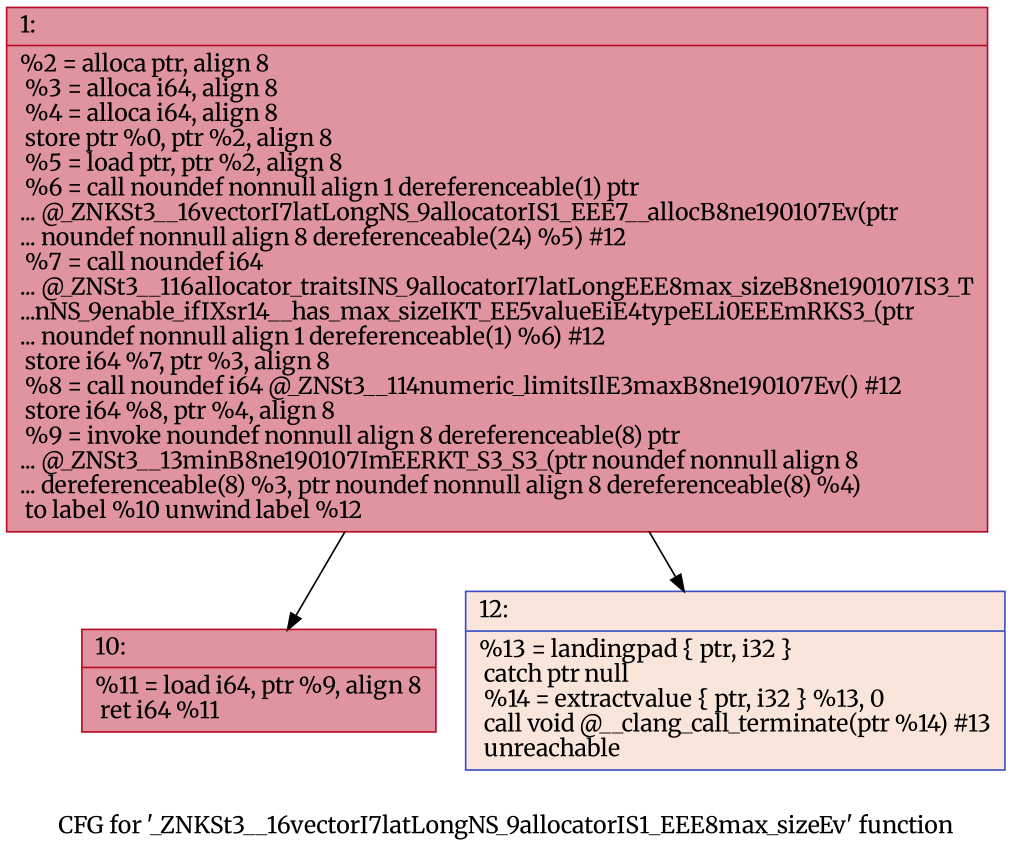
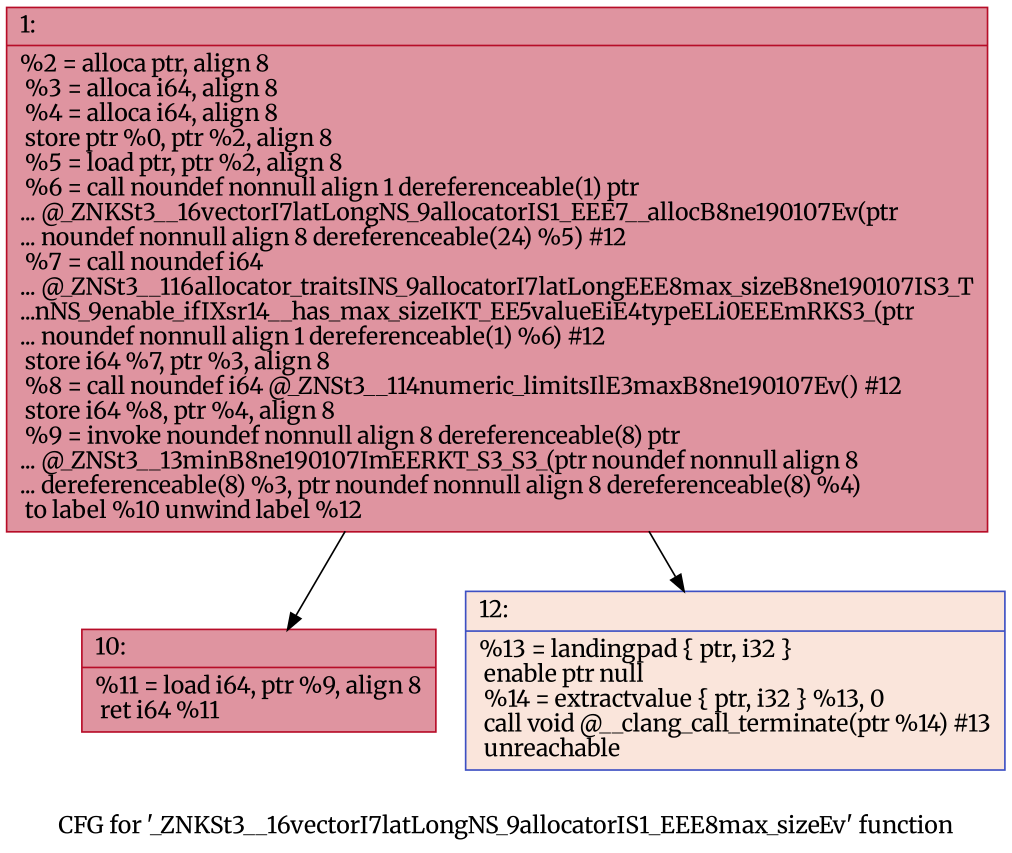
node "12:": text "catch ptr null" -> "enable ptr null"
